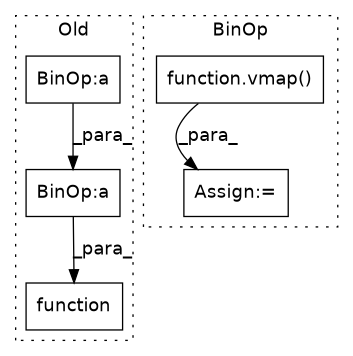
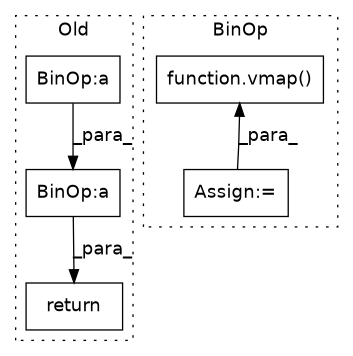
edge "function.vmap()" -> "Assign:=": reversed
node "function": label "function" -> "return"
